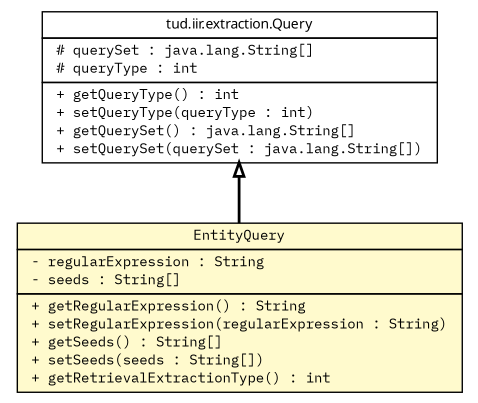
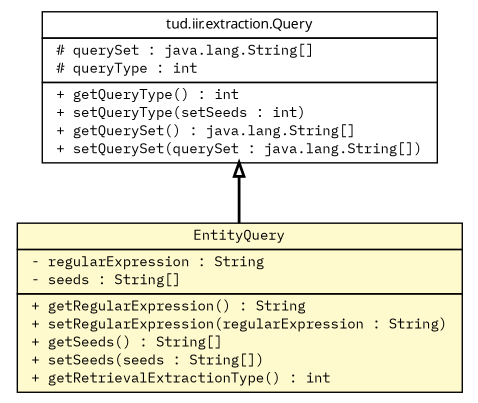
node "tud.iir.extraction.Query": text "+ setQueryType(queryType : int)" -> "+ setQueryType(setSeeds : int)"
